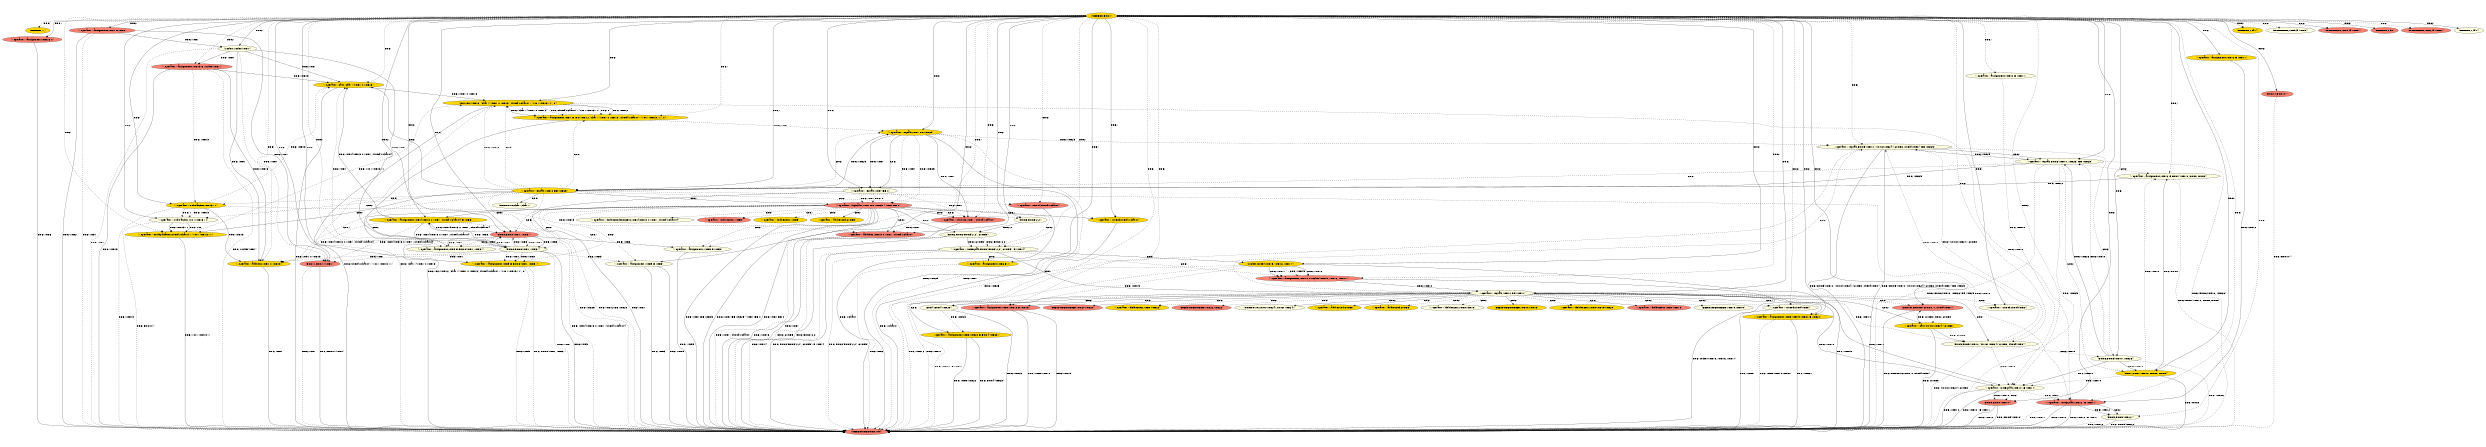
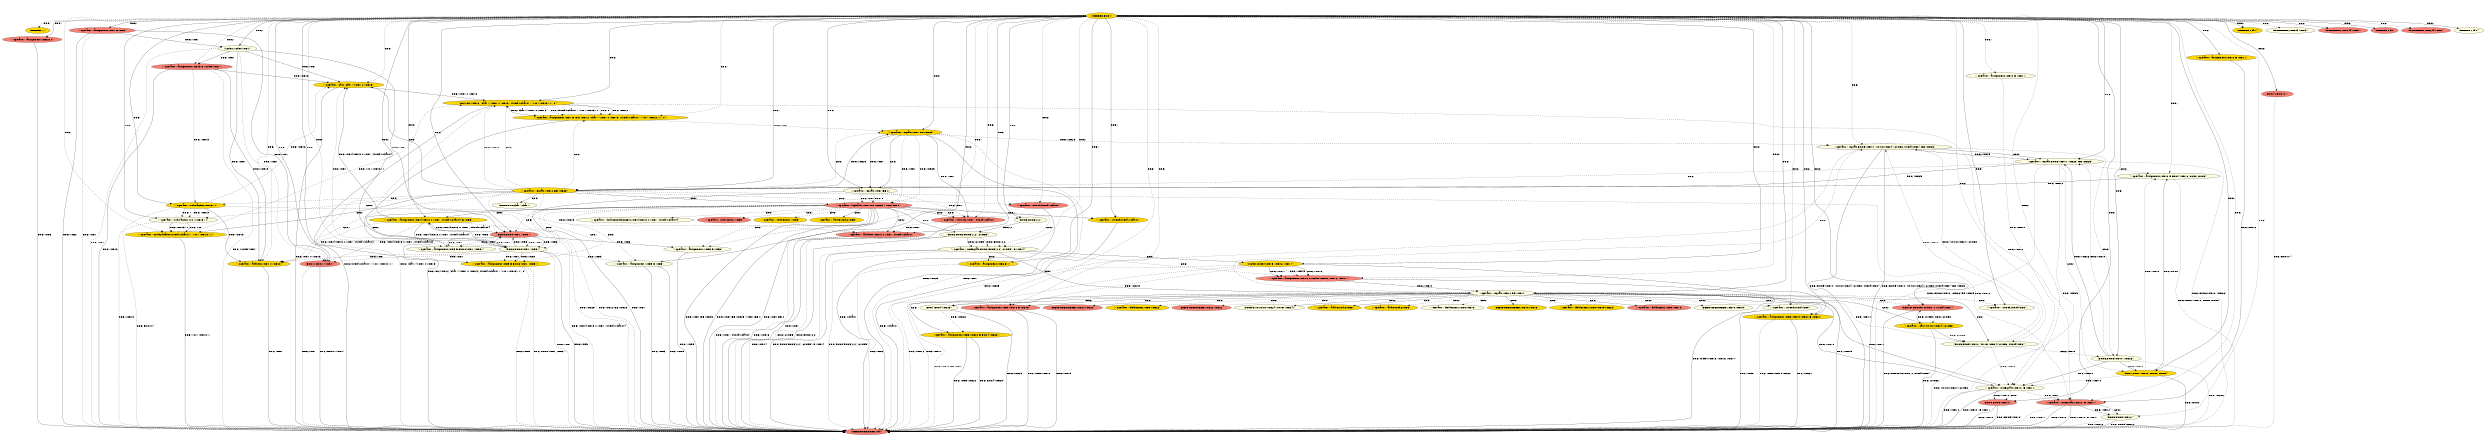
edge "(<operator>.equals,VAR10 == VAR11)" -> "(<operator>.fieldAccess,VAR8.VAR22)": arrowhead box -> normal
edge "(<operator>.equals,VAR10 == VAR11)" -> "(METHOD_RETURN,void)": label "DDG: VAR10 != VAR11" -> "DDG: VAR10 == VAR11"
